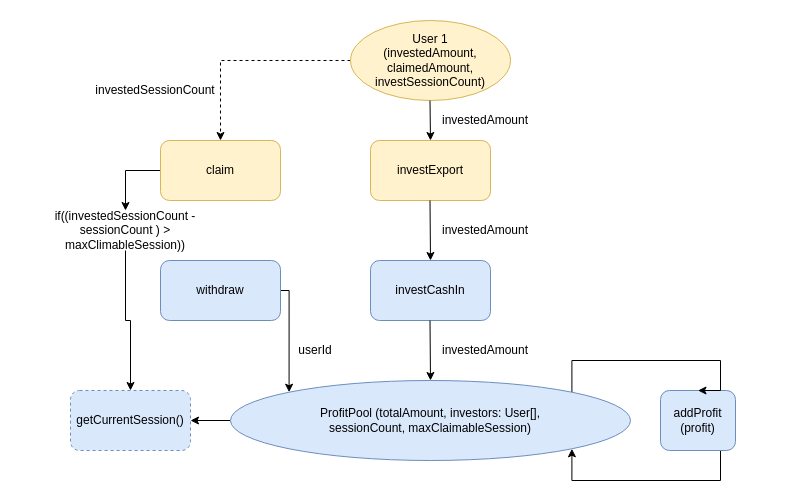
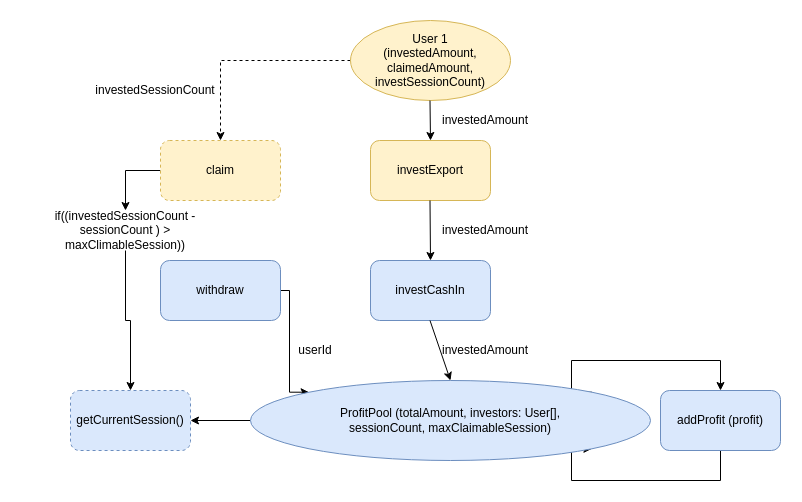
node "claim": style solid -> dashed
node "ProfitPool (totalAmount, investors: User[], sessionCount, maxClaimableSession)": moved (431, 421) -> (451, 421)
node "addProfit (profit)": size 75x60 -> 120x60
